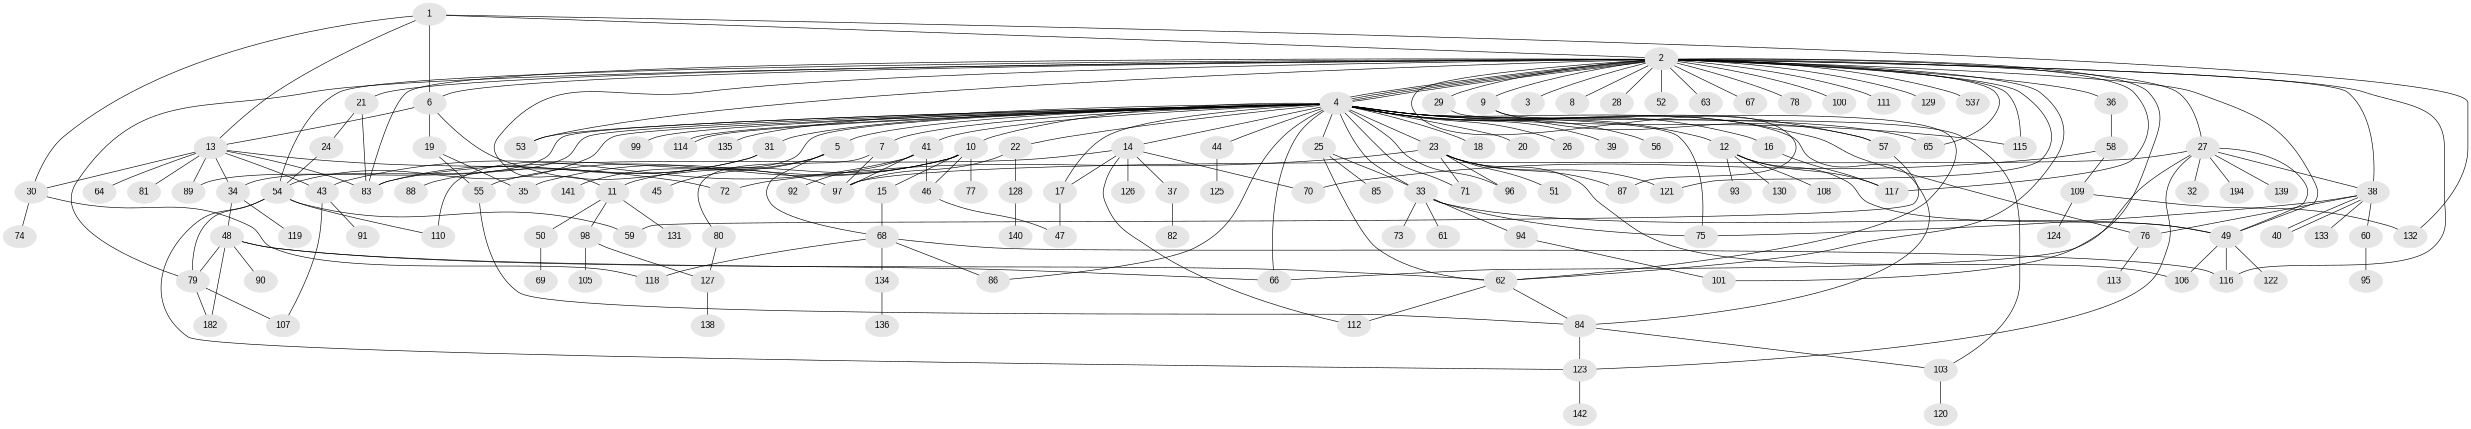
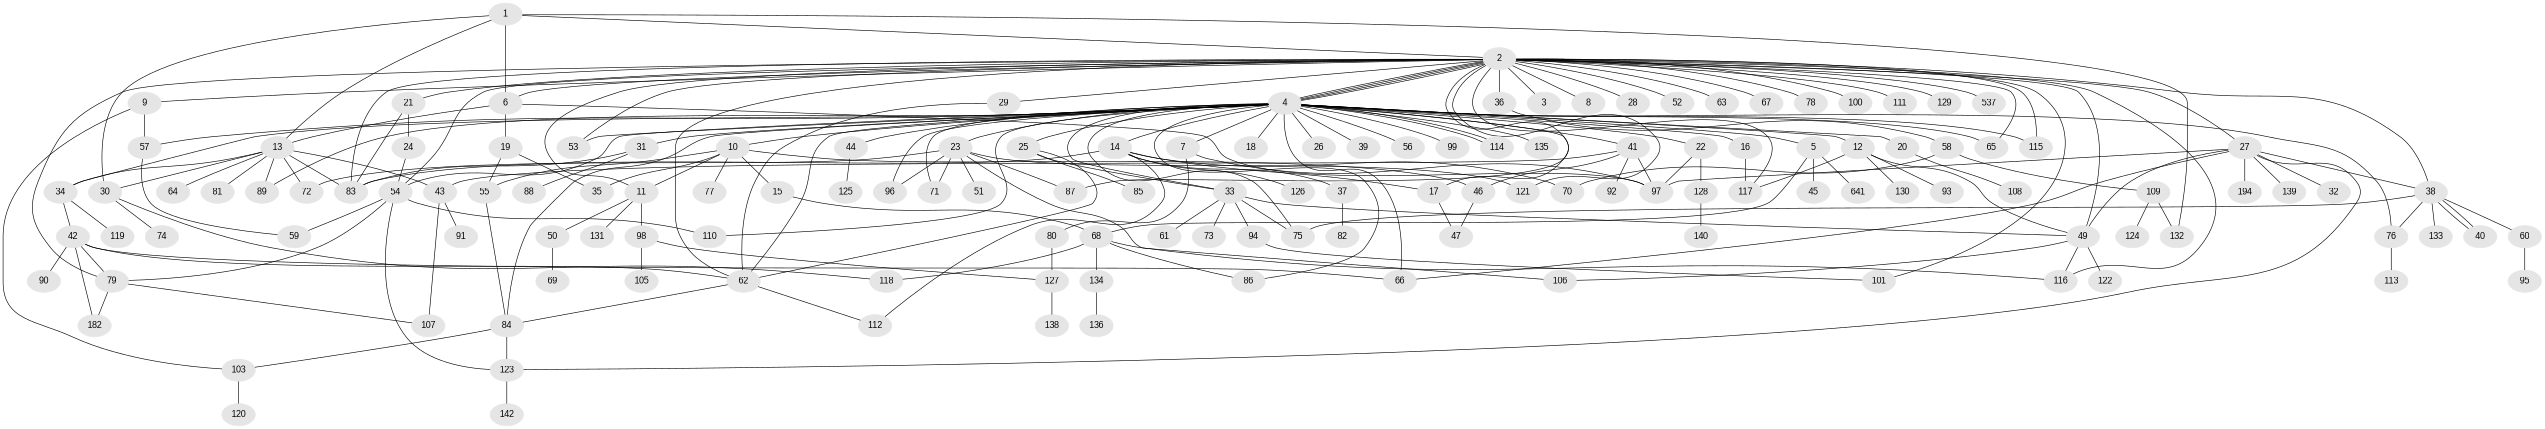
edge "4" -- "62": added
edge "12" -- "108": now "20" -- "108"
node "141": label "141" -> "641"
node "48": label "48" -> "42"
